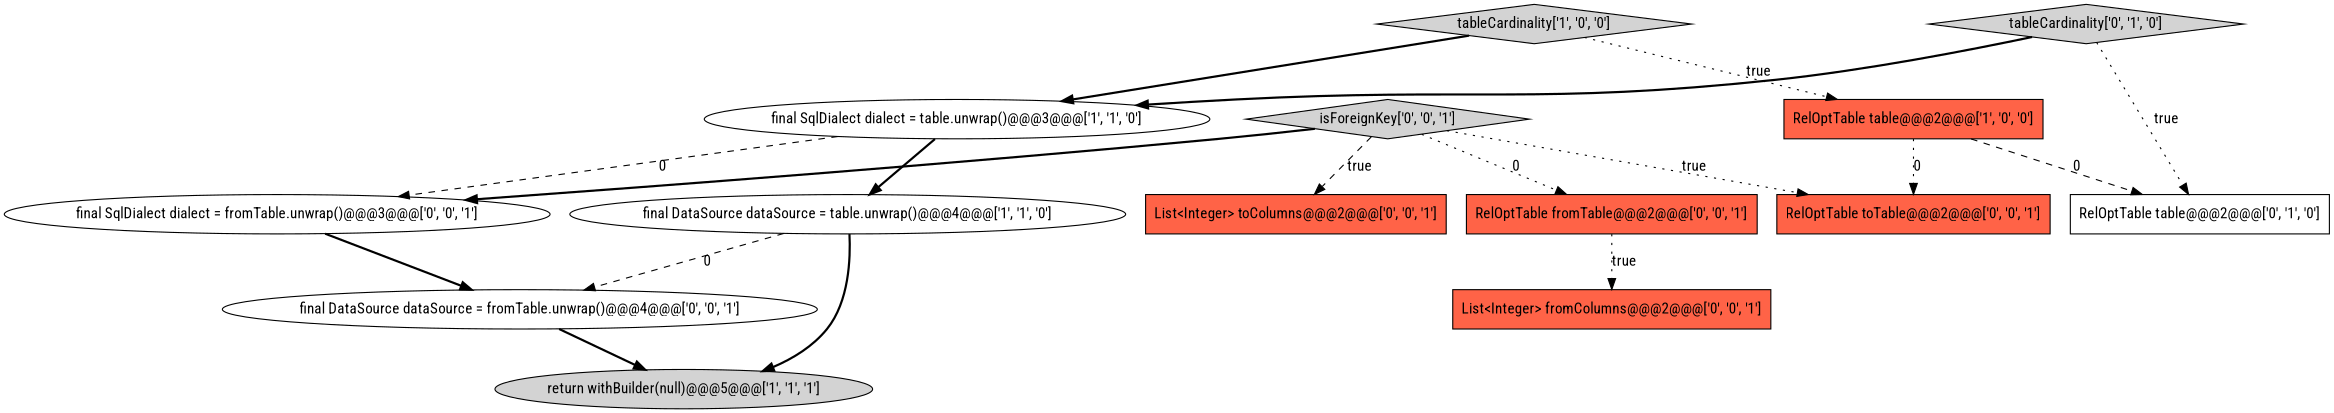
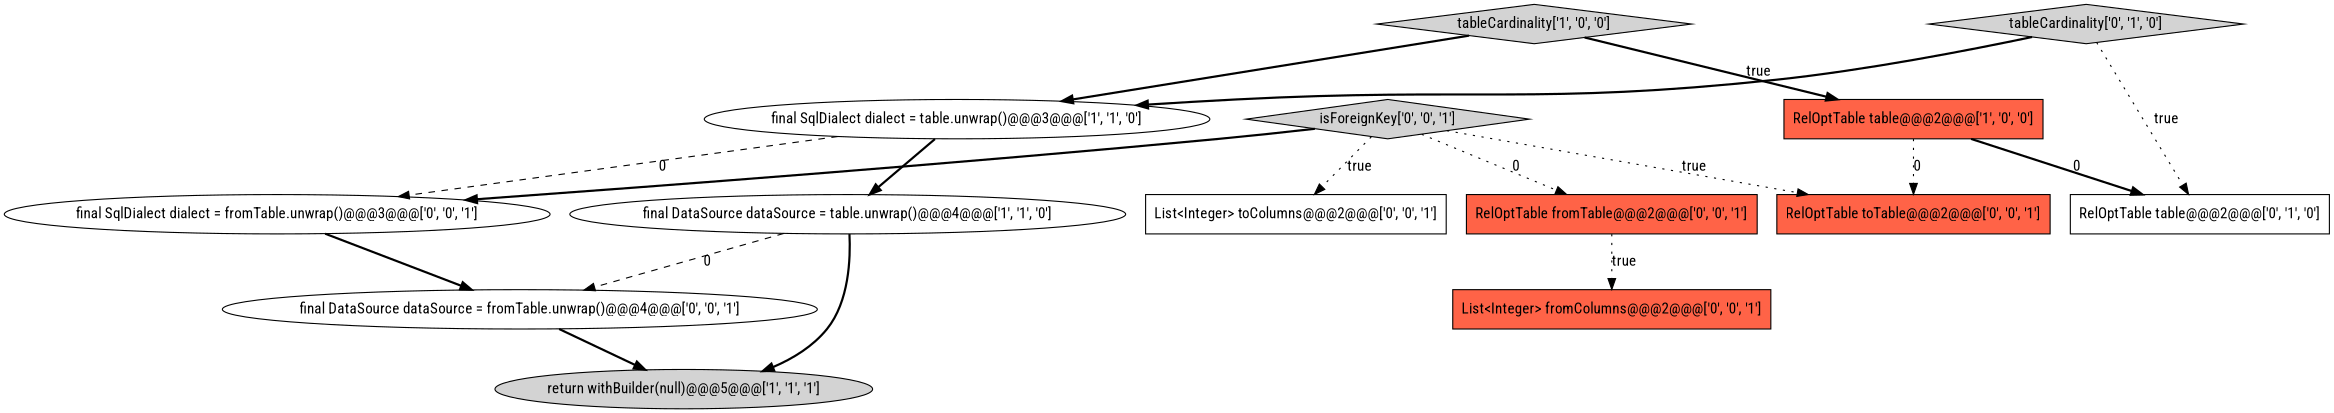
edge "tableCardinality['1', '0', '0']" -> "RelOptTable table@@@2@@@['1', '0', '0']": style dotted -> bold
edge "isForeignKey['0', '0', '1']" -> "List<Integer> toColumns@@@2@@@['0', '0', '1']": style dashed -> dotted
edge "RelOptTable table@@@2@@@['1', '0', '0']" -> "RelOptTable table@@@2@@@['0', '1', '0']": style dashed -> bold
node "List<Integer> toColumns@@@2@@@['0', '0', '1']": fillcolor tomato -> white
